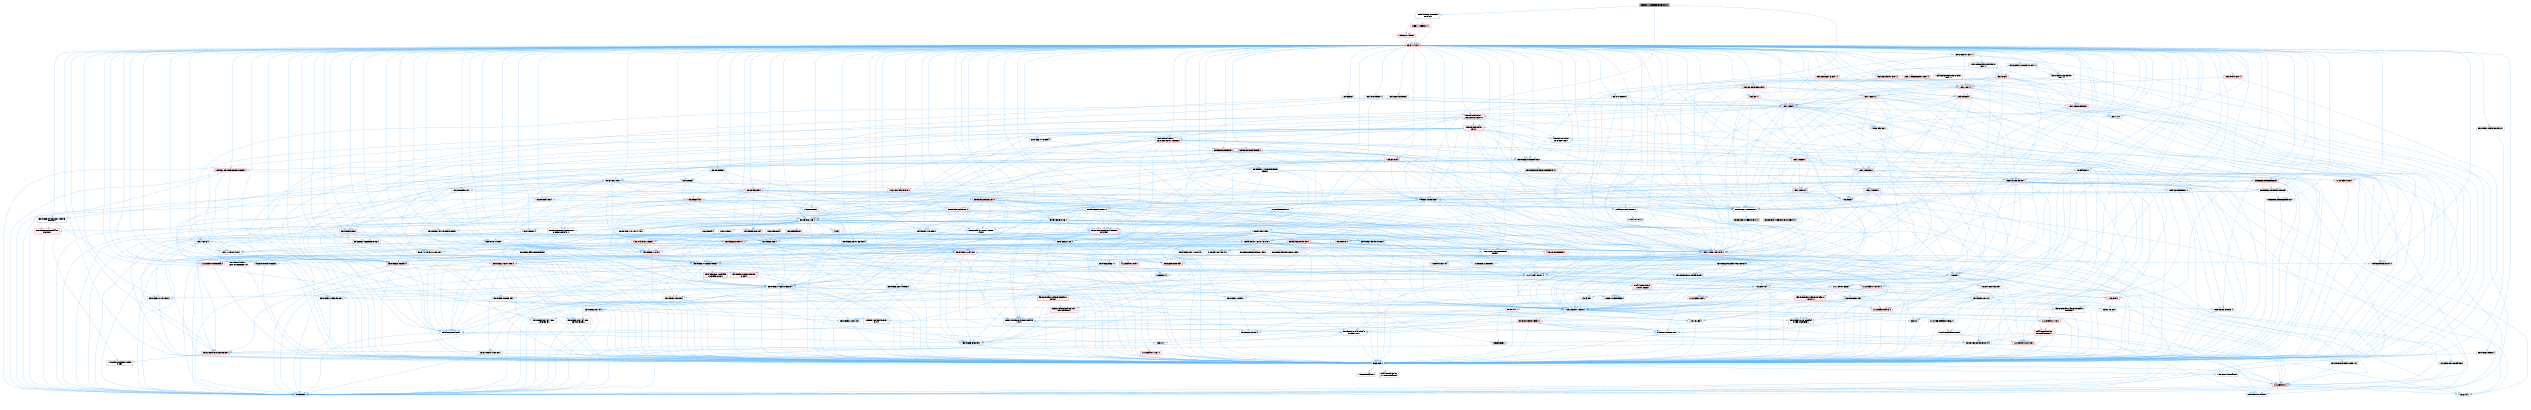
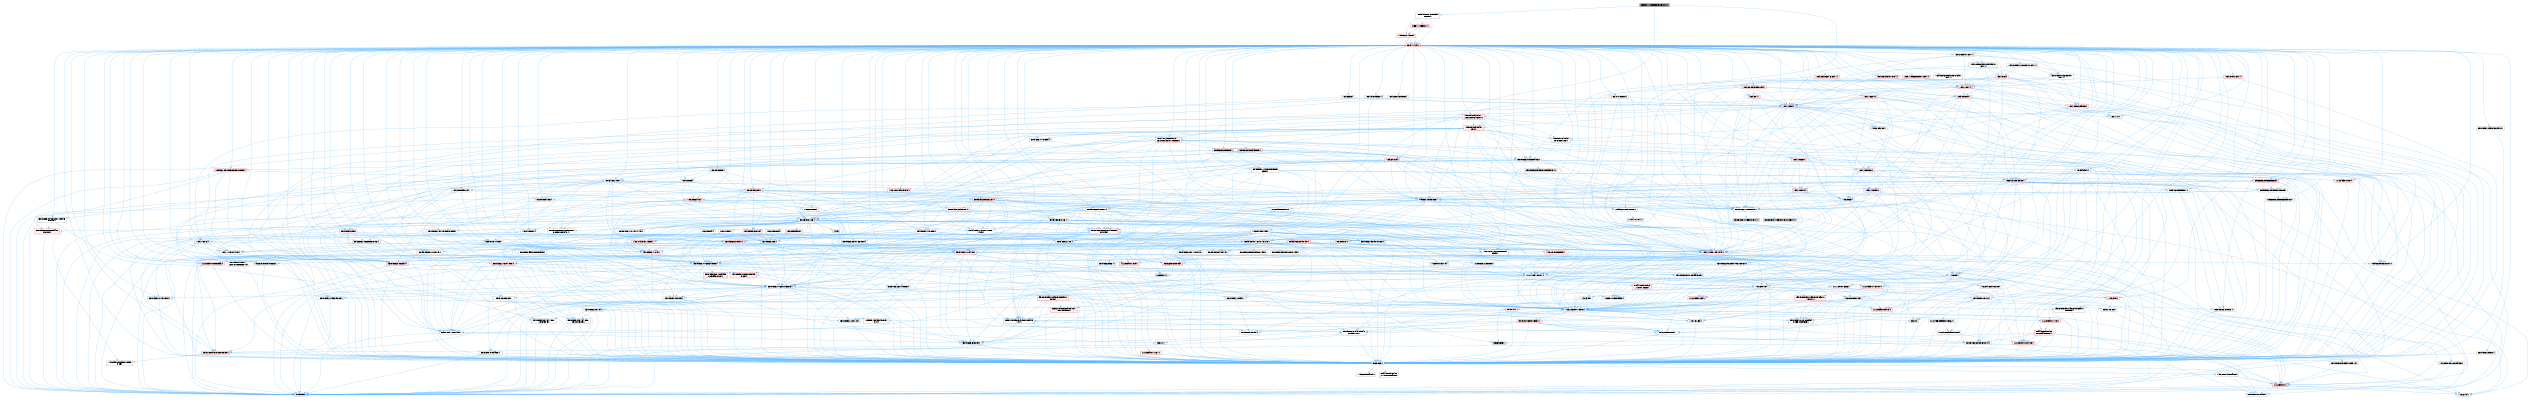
node "IDetailPropertyExtension Handler.h": label "IDetailPropertyExtension Handler.h" -> "IDetailPropertyExtension Range.h"
edge "Math/Matrix.h" -> "Math/Vector4.h": now "Math/Matrix.h" -> "Math/IntVector.h"
node "Internationalization /TextLocalizationManager.h": label "Internationalization /TextLocalizationManager.h" -> "IntrusiveUnsetOptional /TextLocalizationManager.h"
node "Constructible/MemoryImage Writer.h": label "Constructible/MemoryImage Writer.h" -> "Serialization/MemoryImage Writer.h"
node "CoreMinimal/EnumAsByte.h": label "CoreMinimal/EnumAsByte.h" -> "Containers/EnumAsByte.h"
node "TypeHash/StringFwd.h": label "TypeHash/StringFwd.h" -> "Containers/StringFwd.h"
edge "Serialization/Archive.h" -> "Traits/ElementType.h": now "Serialization/Archive.h" -> "CoreFwd.h"
edge "Math/UnrealMathUtility.h" -> "IsAbstract/IsAbstract.h": now "Math/UnrealMathUtility.h" -> "HAL/PlatformMath.h"
node "Templates/IsEnumClass.h": label "Templates/IsEnumClass.h" -> "CoreTypes/IsEnumClass.h"
node "Templates/IsPODType.h": label "Templates/IsPODType.h" -> "Traits/IsPODType.h"
node "Templates/Requires.h": label "Templates/Requires.h" -> "OrthoMatrix/Requires.h"
node "TypeHash/IsCharType.h": label "TypeHash/IsCharType.h" -> "Traits/IsCharType.h"
node "Traits/UseBitwiseSwap.h": label "Traits/UseBitwiseSwap.h" -> "Traits/CopyQualifiers.h"
